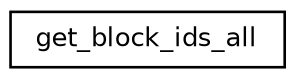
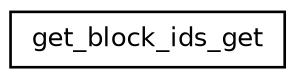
node "get_block_ids_all": label "get_block_ids_all" -> "get_block_ids_get"
